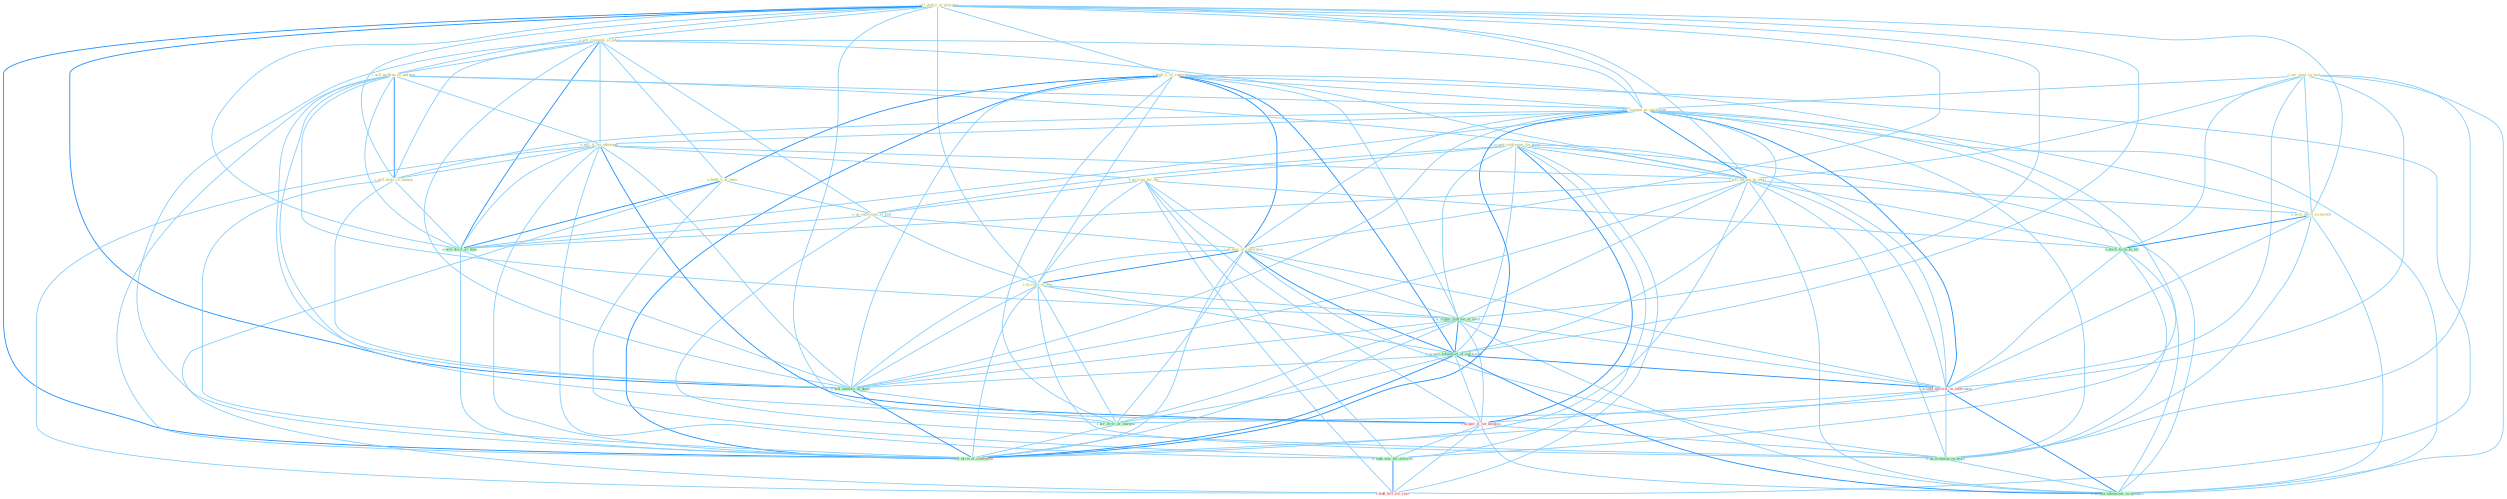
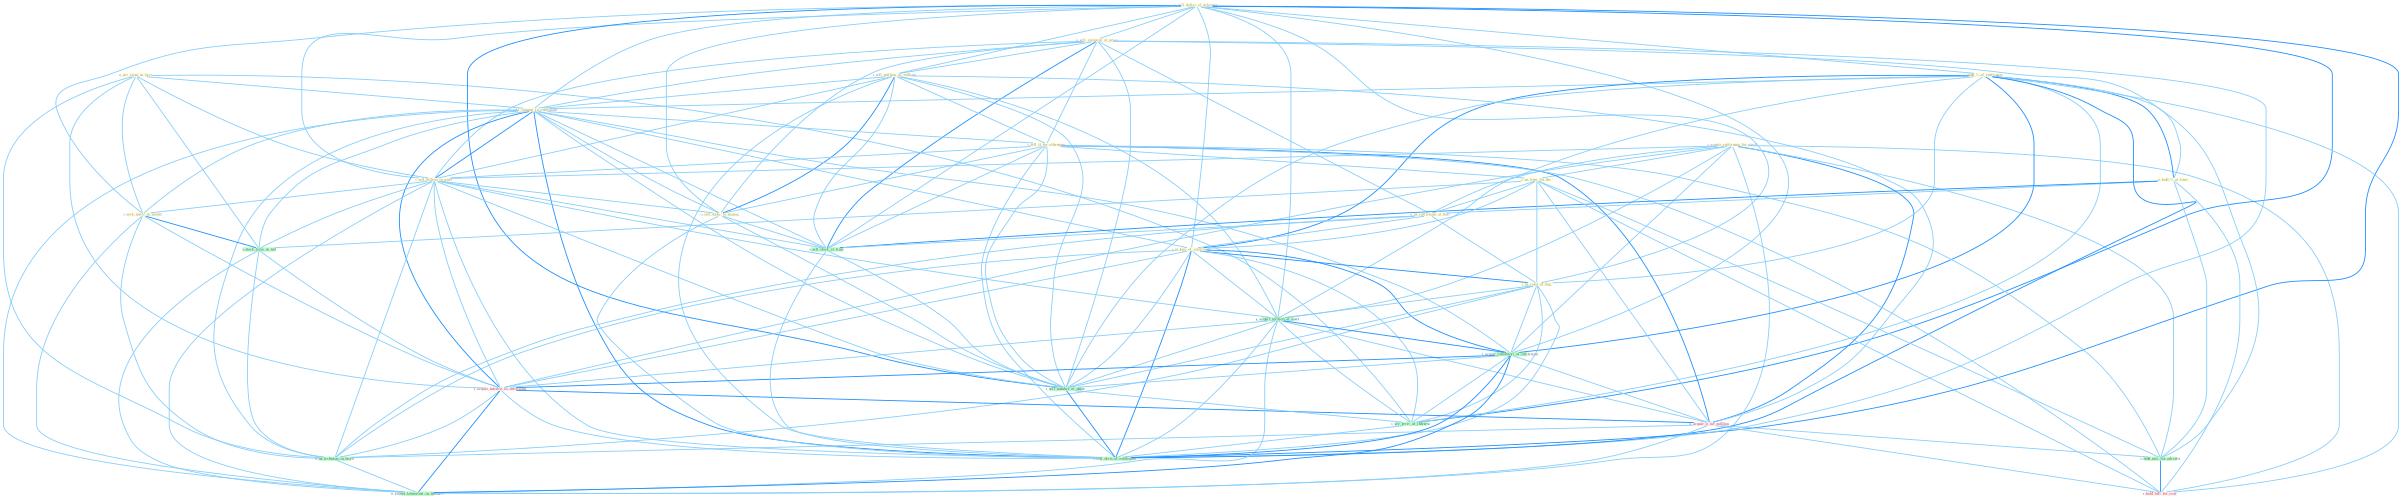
edge "1_sell_billion_in_asset" -- "0_sell_stake_to_manag": added
edge "1_sell_dollar_of_debentur" -- "1_see_reviv_of_interest": color #87cefa -> #1e90ff
edge "0_see_ironi_in_fact" -- "0_acquir_laboratori_in_transact": removed
edge "1_acquir_interest_in_entitynam" -- "0_acquir_it_for_million": color #87cefa -> #1e90ff
edge "1_us_logo_of_entitynam" -- "1_sell_divis_of_entitynam": color #87cefa -> #1e90ff
node "1_sell_divis_of_entitynam": fontcolor #b22222 -> #2f4f4f
